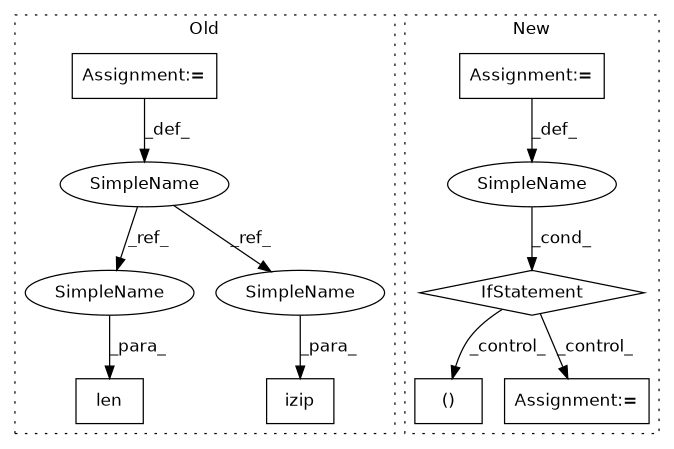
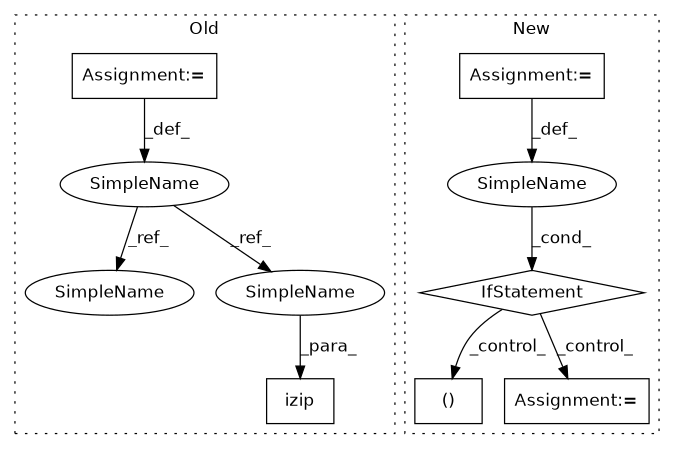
node "len": removed
